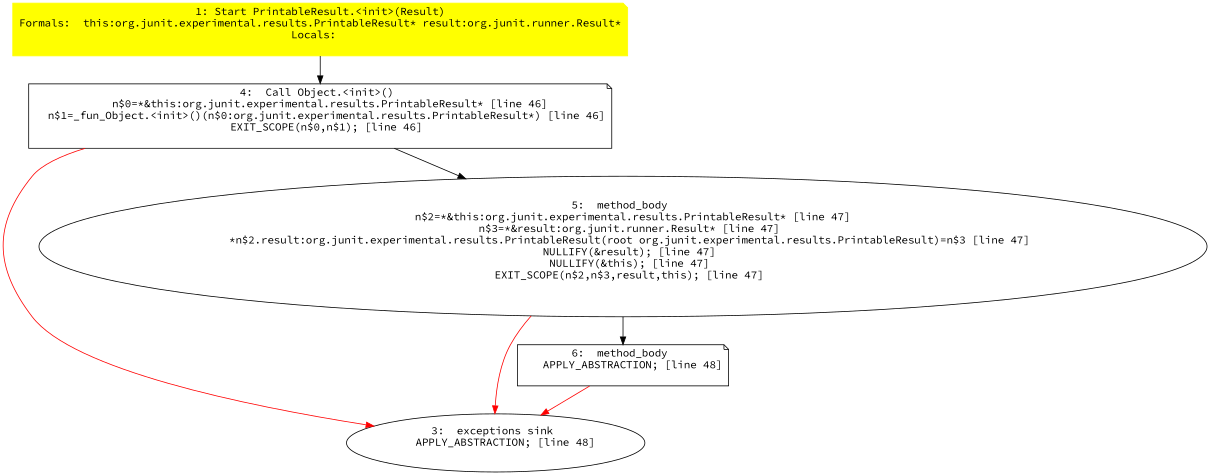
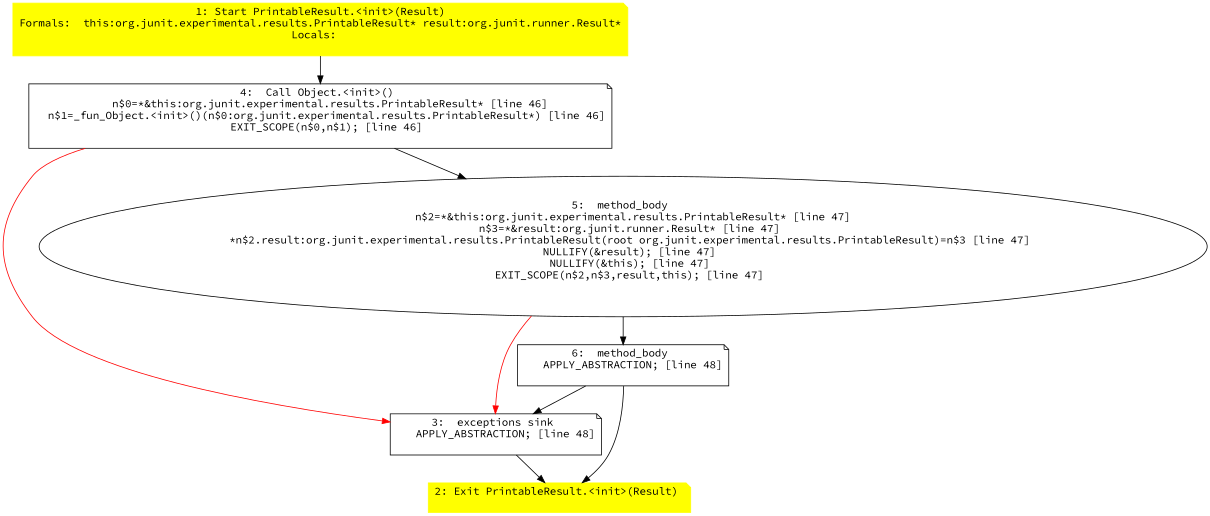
edge "6:  method_body APPLY_ABSTRACTION; [line 48]" -> "3:  exceptions sink APPLY_ABSTRACTION; [line 48]": color red -> black
node "3:  exceptions sink APPLY_ABSTRACTION; [line 48]": shape ellipse -> note
node "2: Exit PrintableResult.<init>(Result)": added
